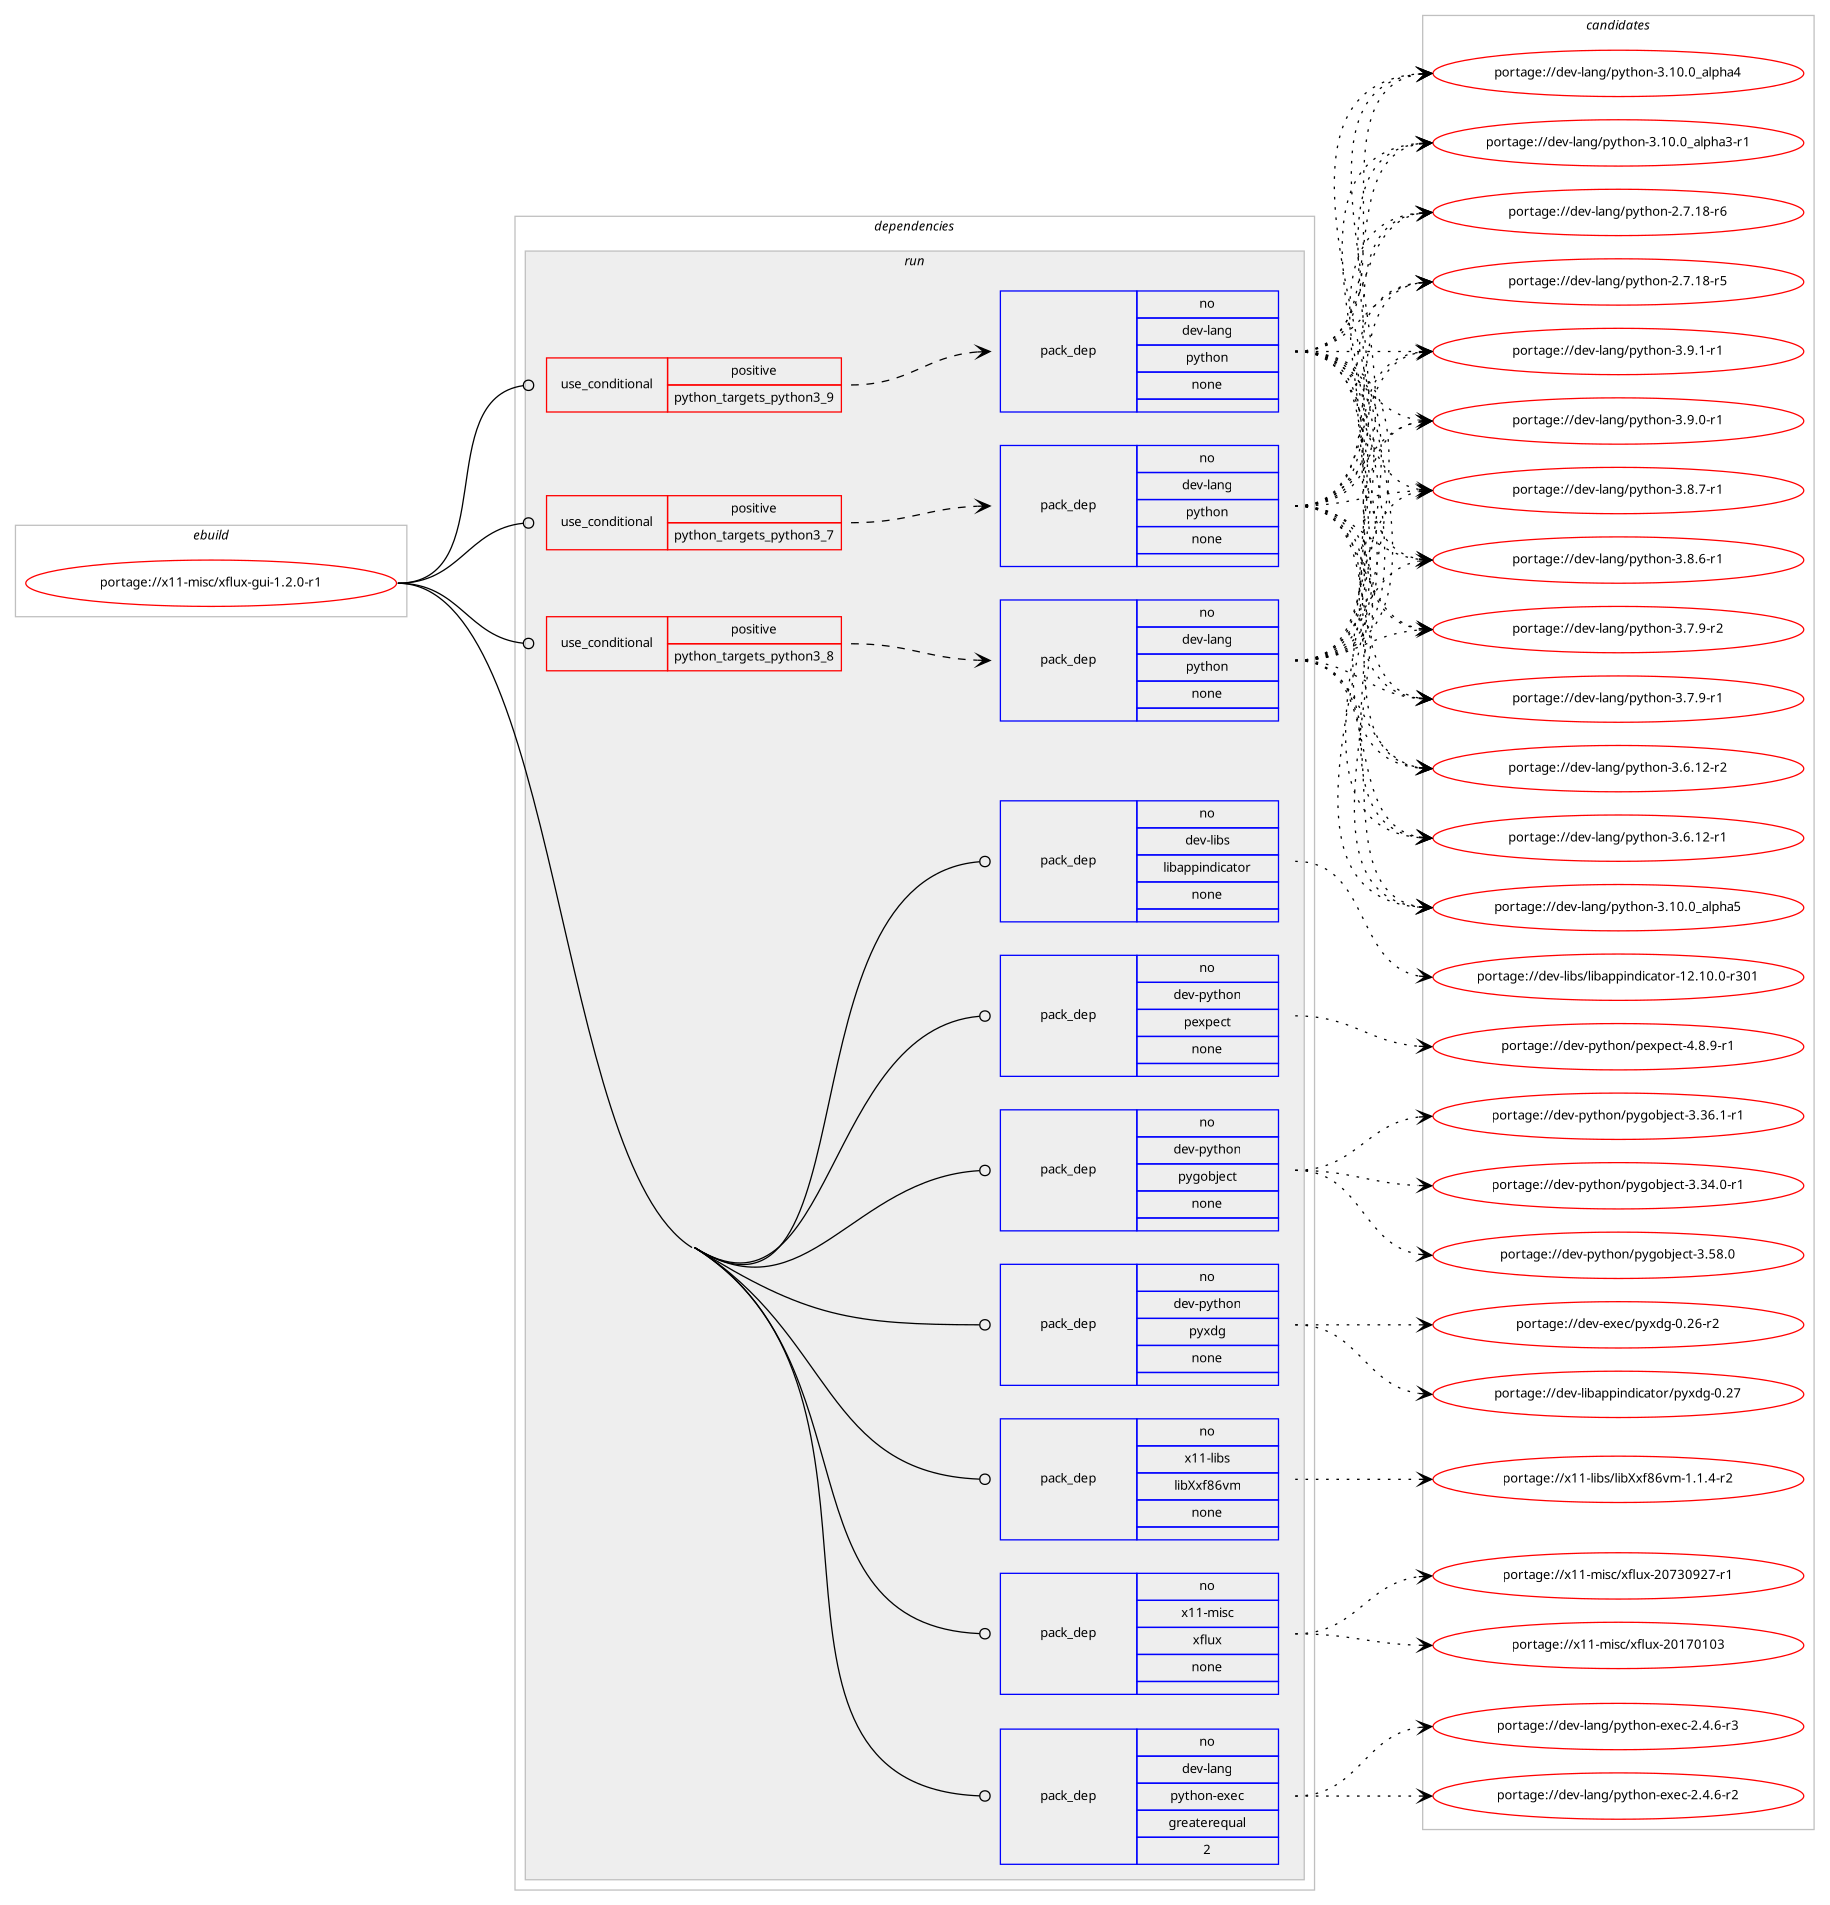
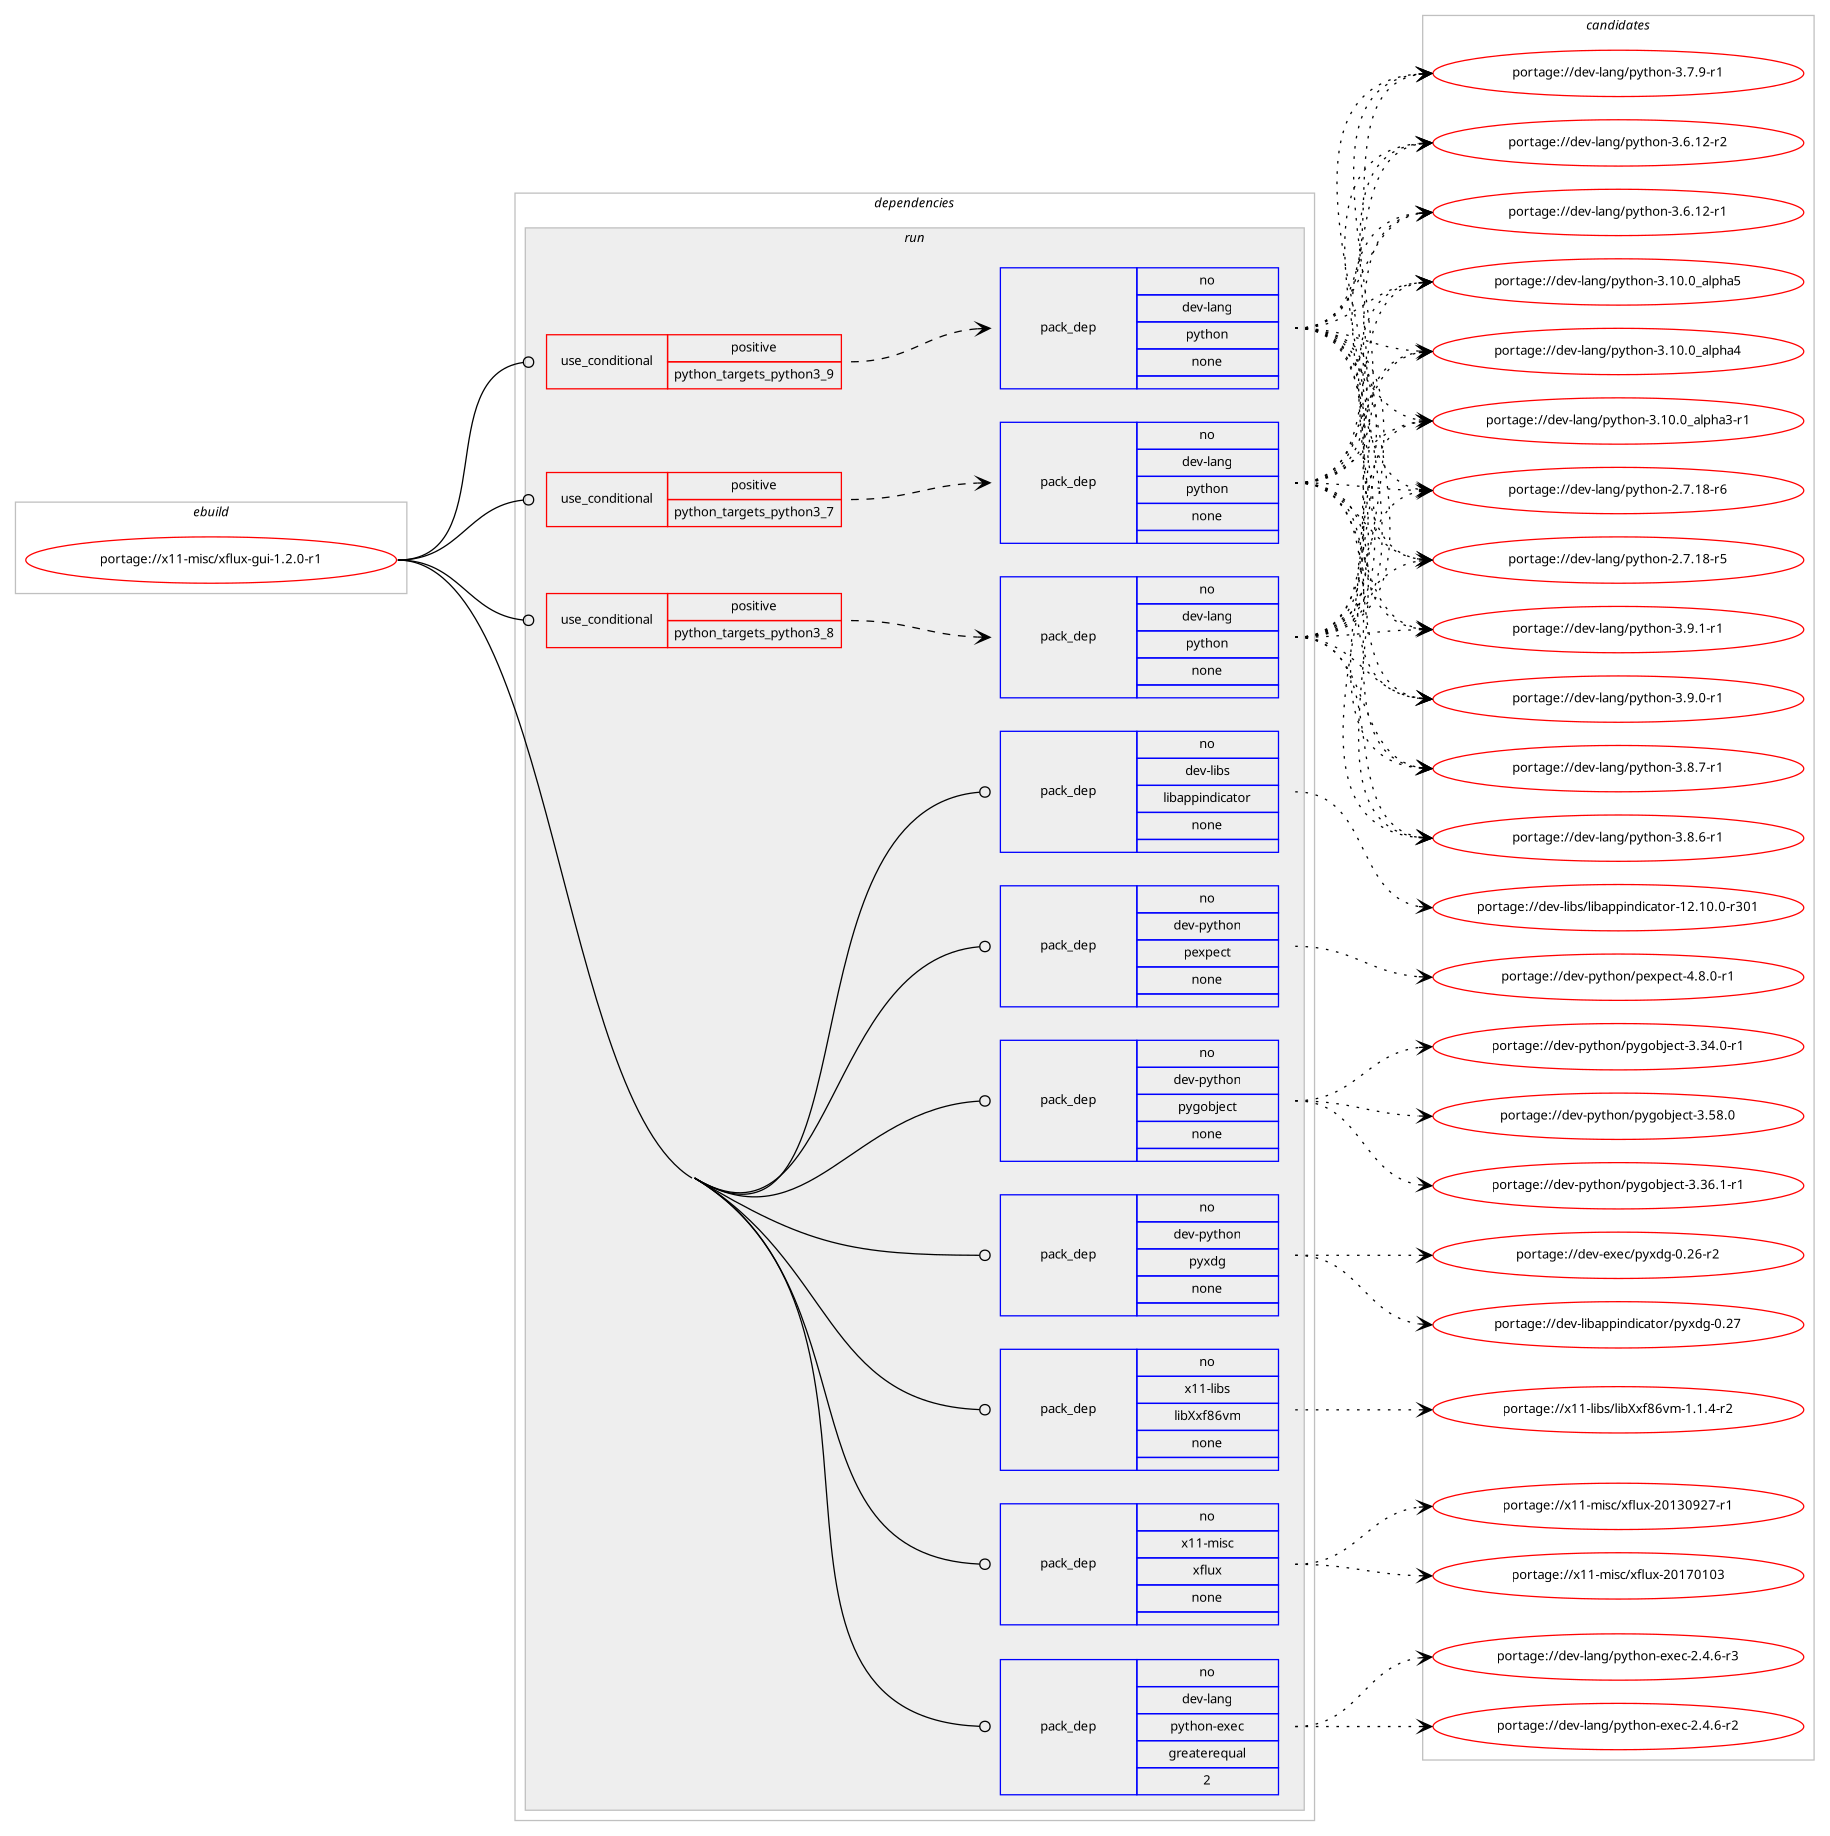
node "portage://dev-lang/python-3.7.9-r2": removed
node "portage://dev-python/pexpect-4.8.9-r1": label "portage://dev-python/pexpect-4.8.9-r1" -> "portage://dev-python/pexpect-4.8.0-r1"
node "portage://x11-misc/xflux-20730927-r1": label "portage://x11-misc/xflux-20730927-r1" -> "portage://x11-misc/xflux-20130927-r1"
